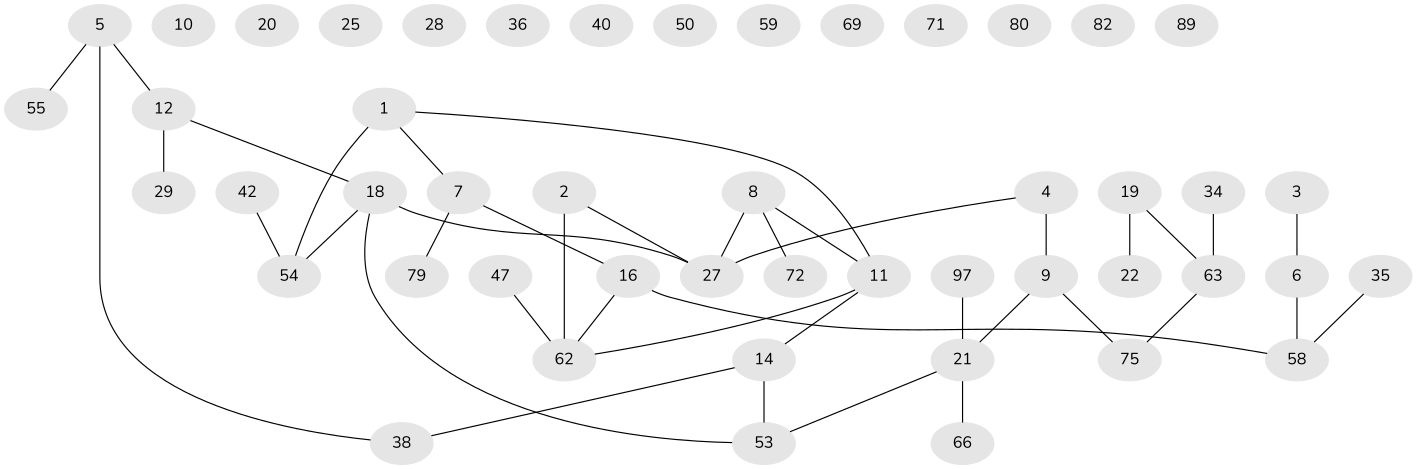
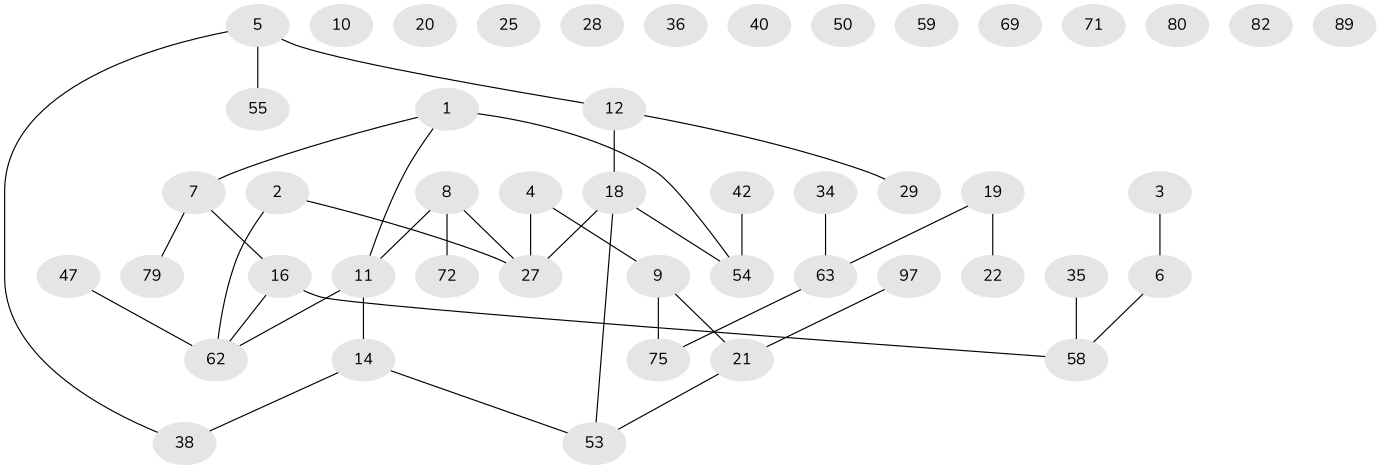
node "66": removed
